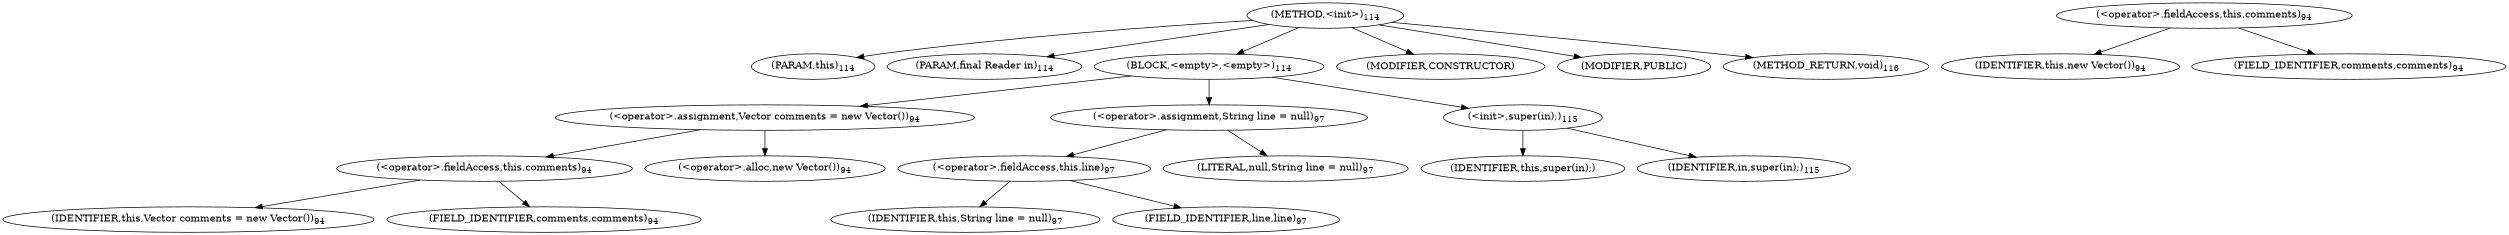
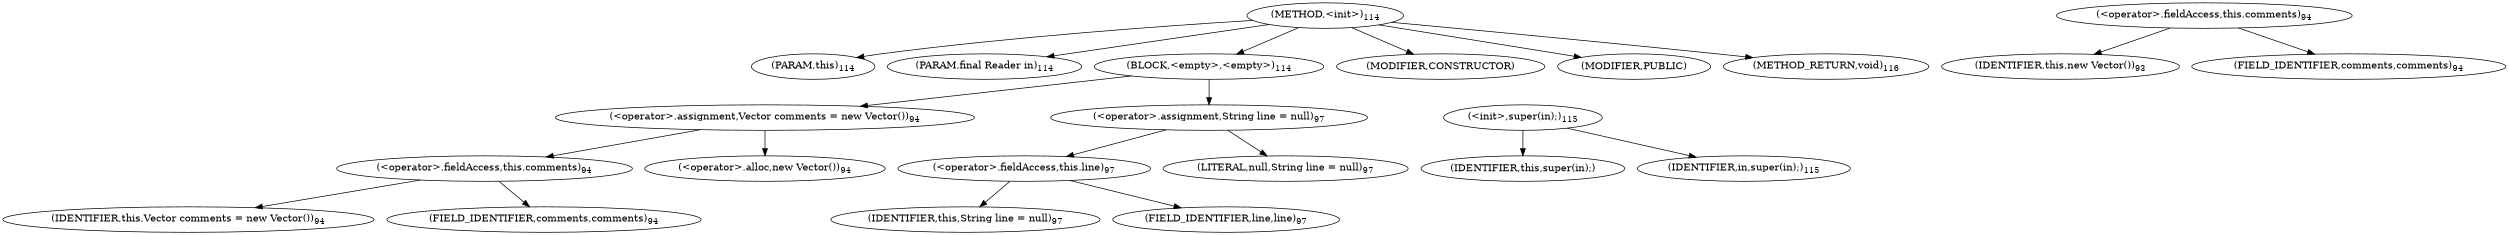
node "(IDENTIFIER,this,new Vector())": text "94" -> "93"
edge "(BLOCK,<empty>,<empty>)" -> "(<init>,super(in);)": removed
